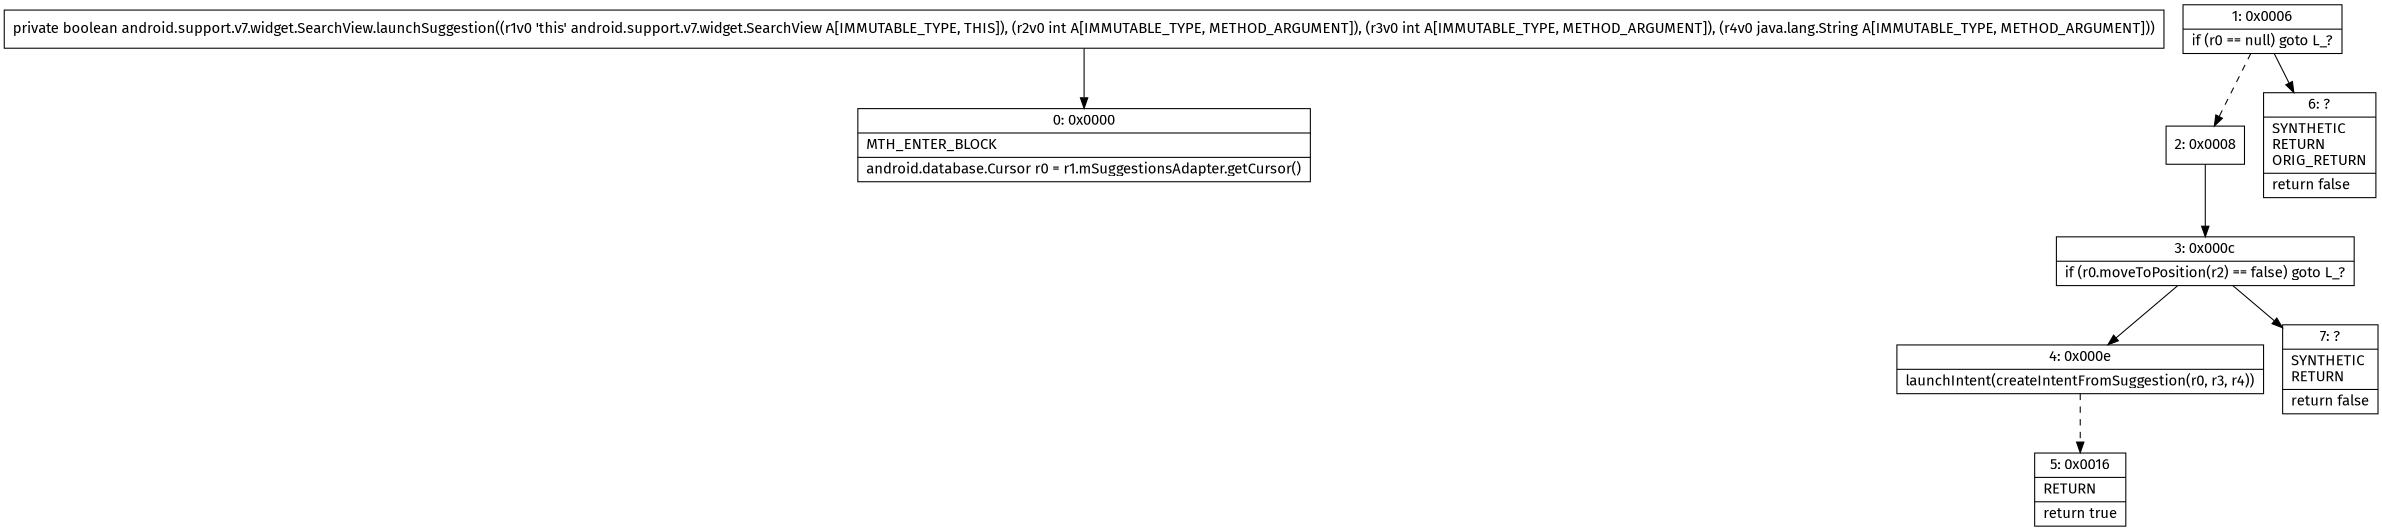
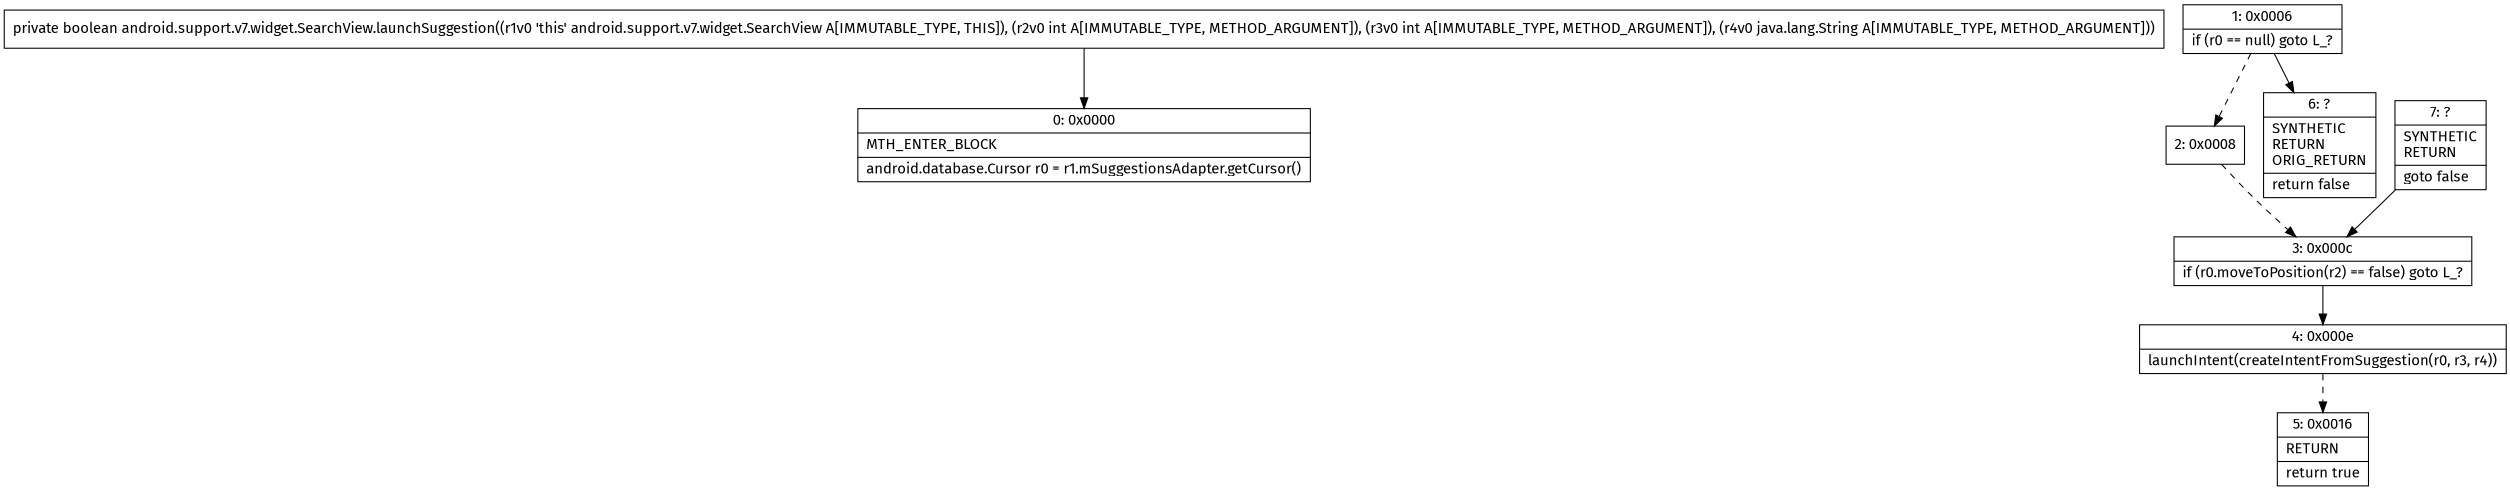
edge "2: 0x0008" -> "3: 0x000c": style solid -> dashed
edge "3: 0x000c" -> "7: ?": reversed
node "7: ?": text "return false" -> "goto false"
